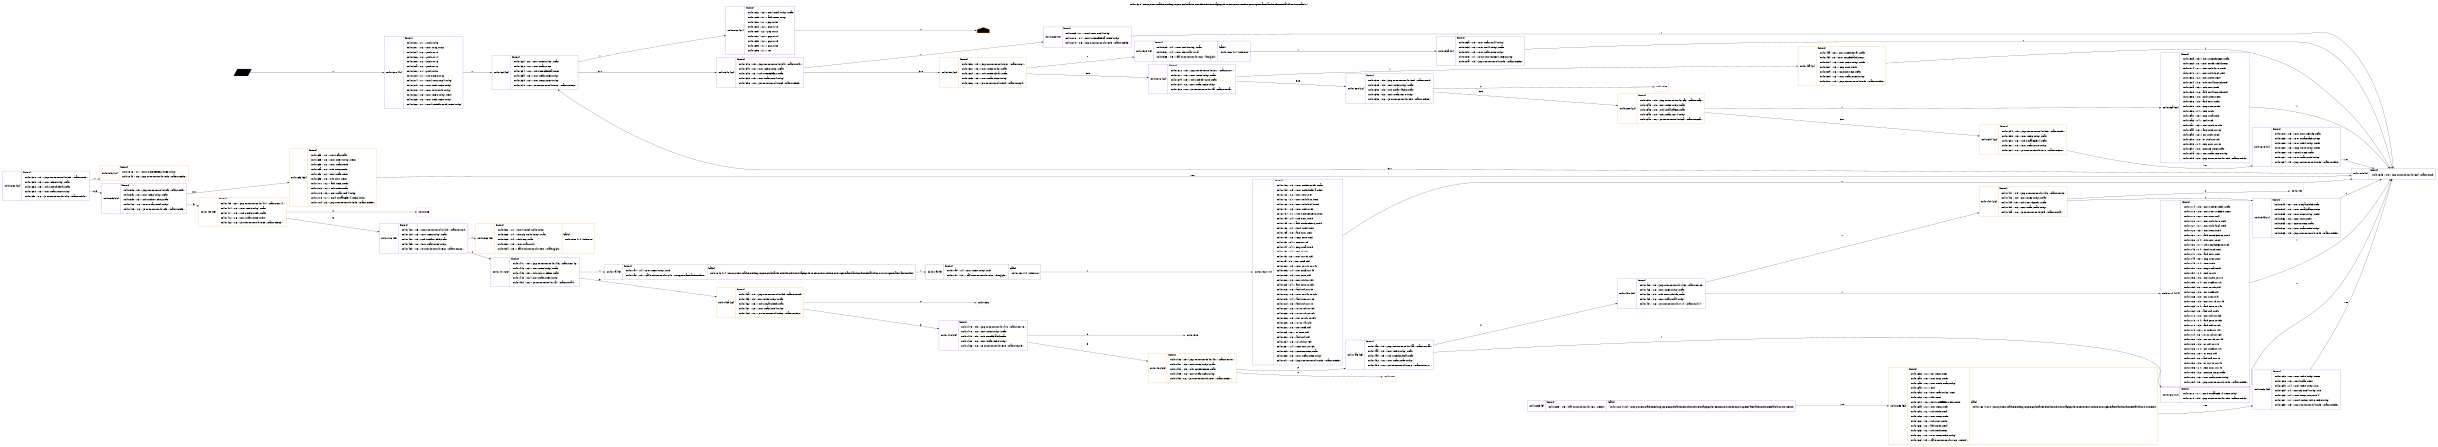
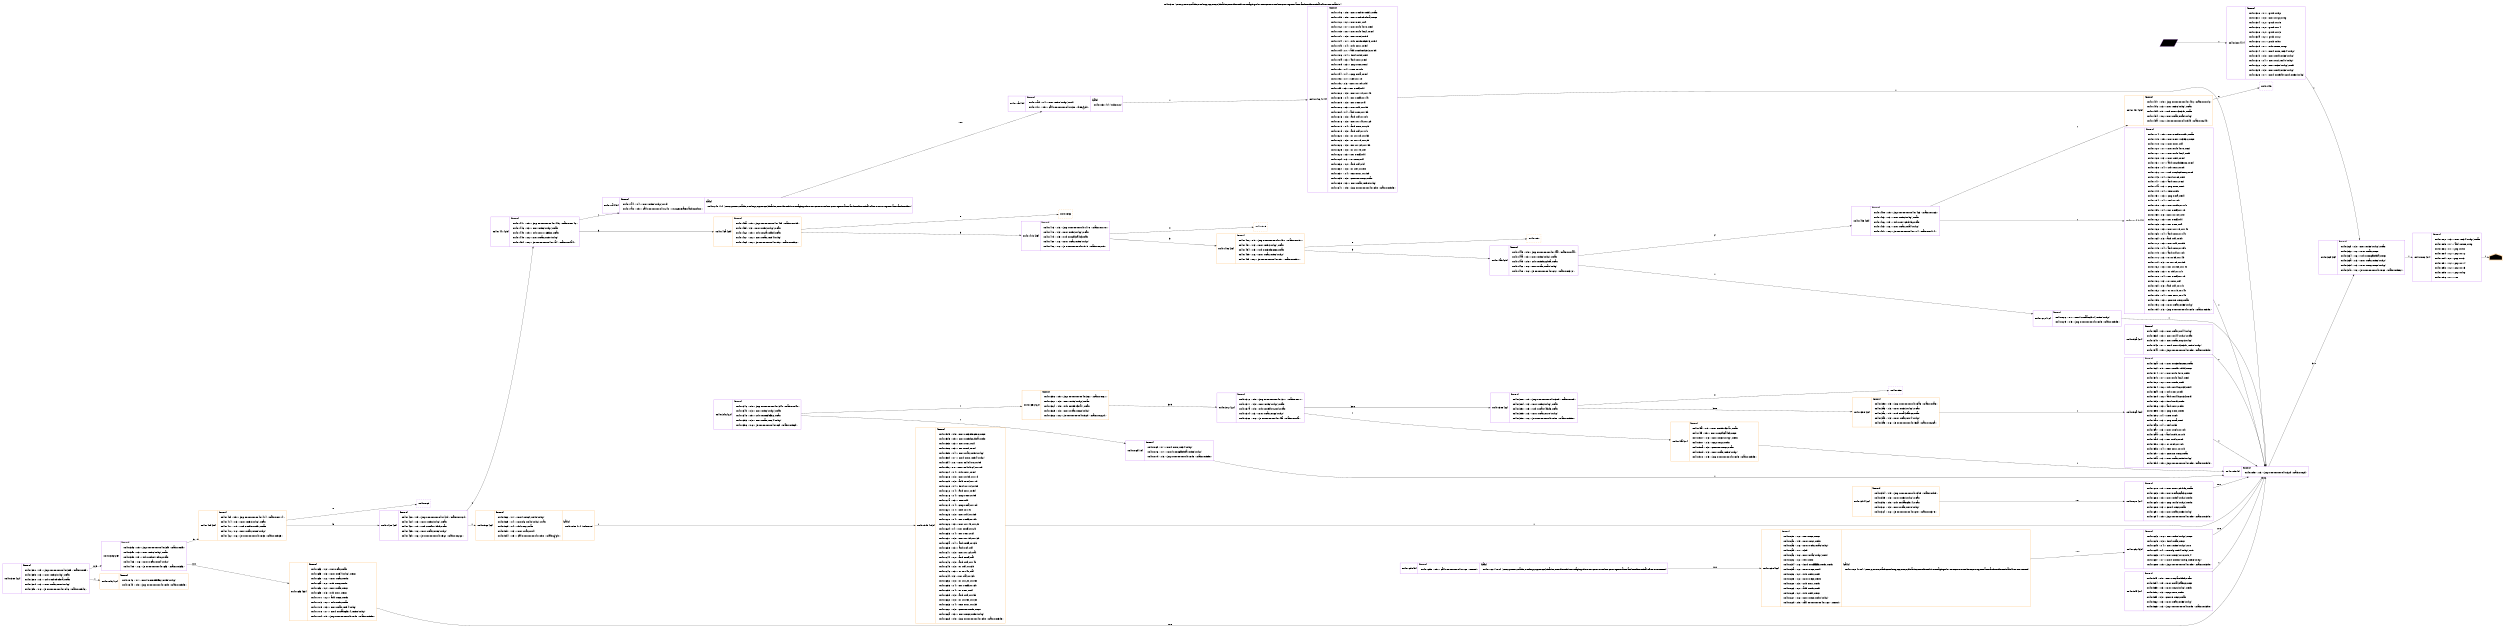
node "0x40152d [13]": removed
edge "0x401346 [22]" -> "0x40135c [22]": label " 310" -> " 1"
edge "0x40132f [23]" -> "0x401346 [22]": removed, label "311"
edge "0x40139e [22]" -> "0x4013b4 [22]": removed, label "307"
edge "0x4014d7 [25]" -> "0x40154f [27]": removed, label "1"
edge "0x4017a4 [9]" -> "0x4017ad [9]": label " 1" -> " 100"
node "0x4015d9 [153]": added
